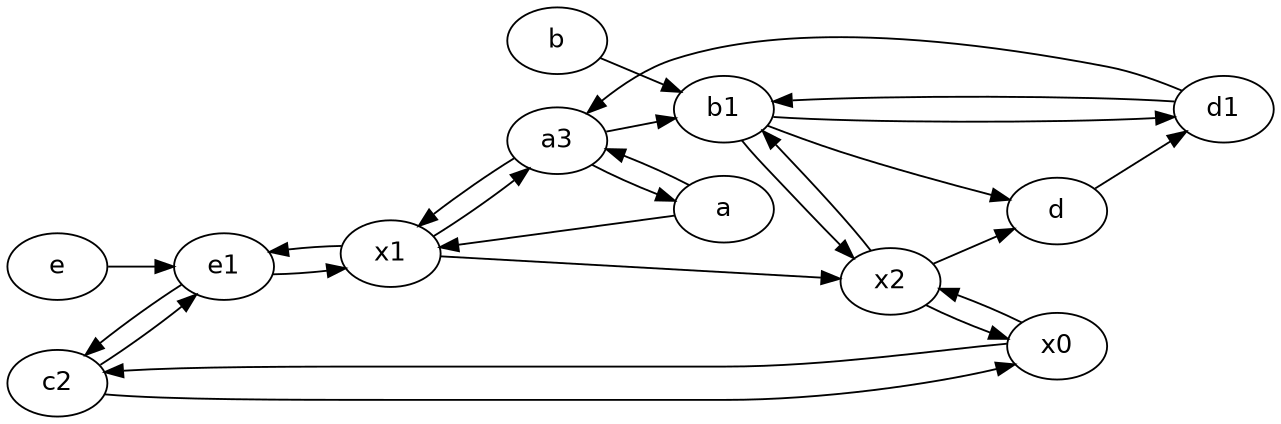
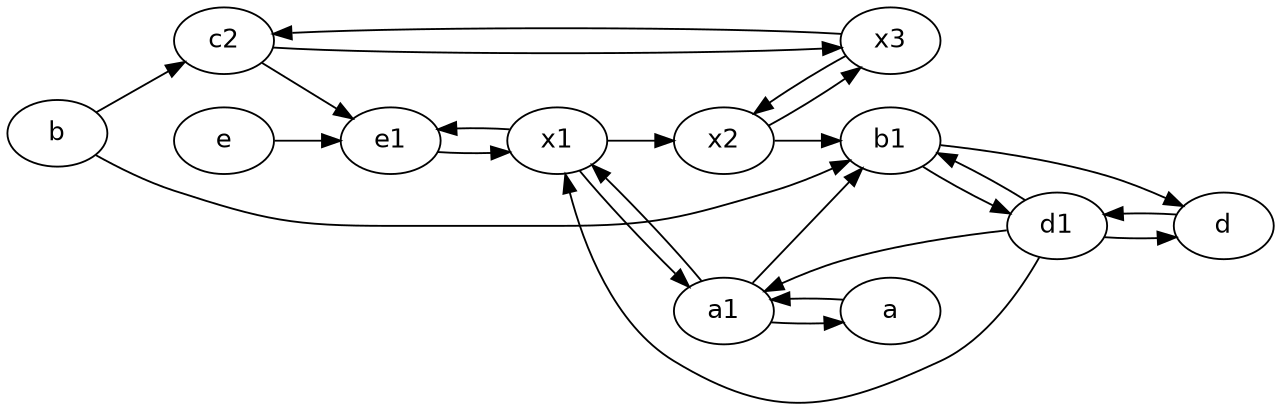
node "a3": label "a3" -> "a1"
edge "b1" -> "x2": removed
edge "a" -> "x1": now "d1" -> "x1"
edge "x2" -> "d": now "d1" -> "d"
edge "e1" -> "c2": now "b" -> "c2"
node "x0": label "x0" -> "x3"
